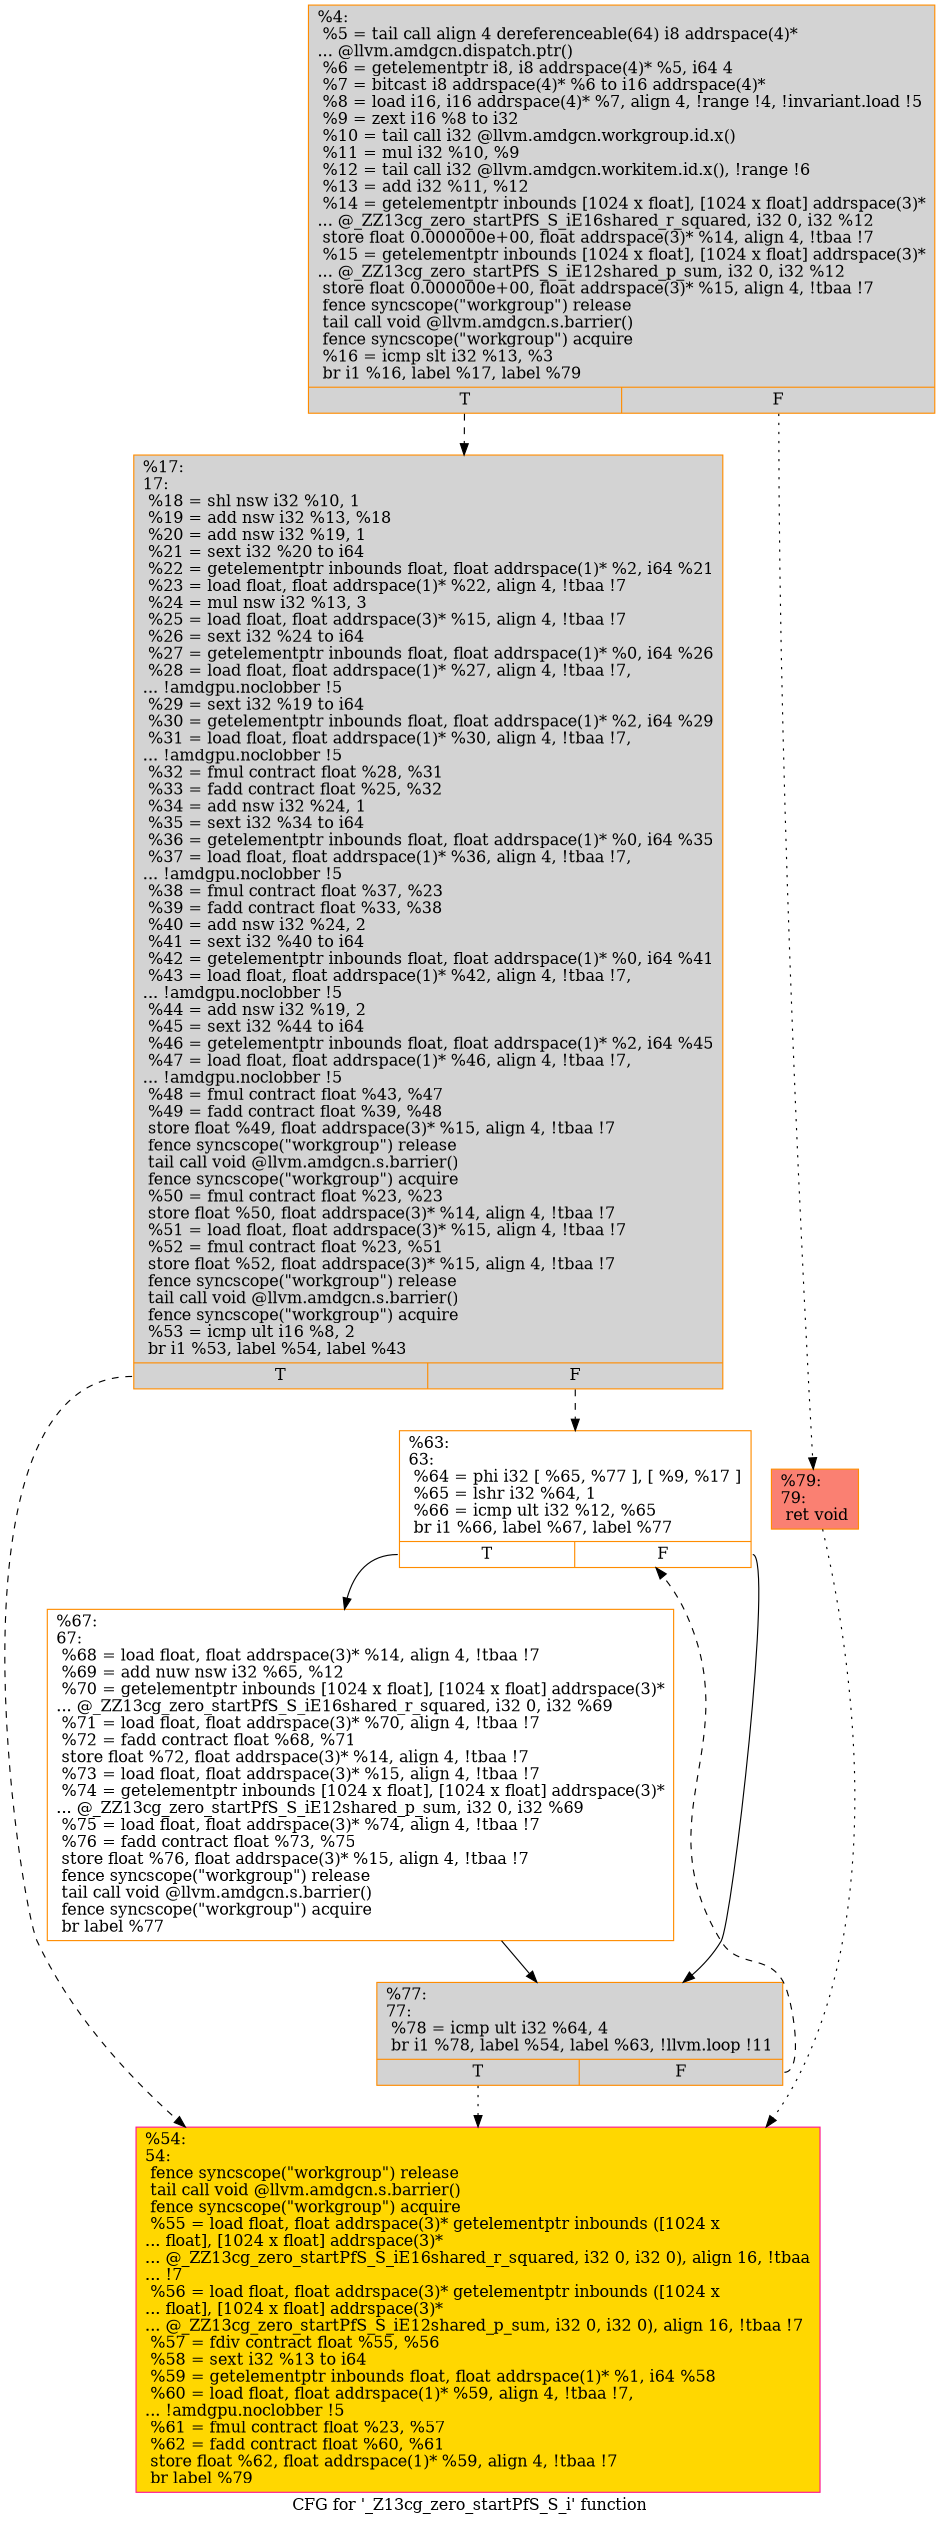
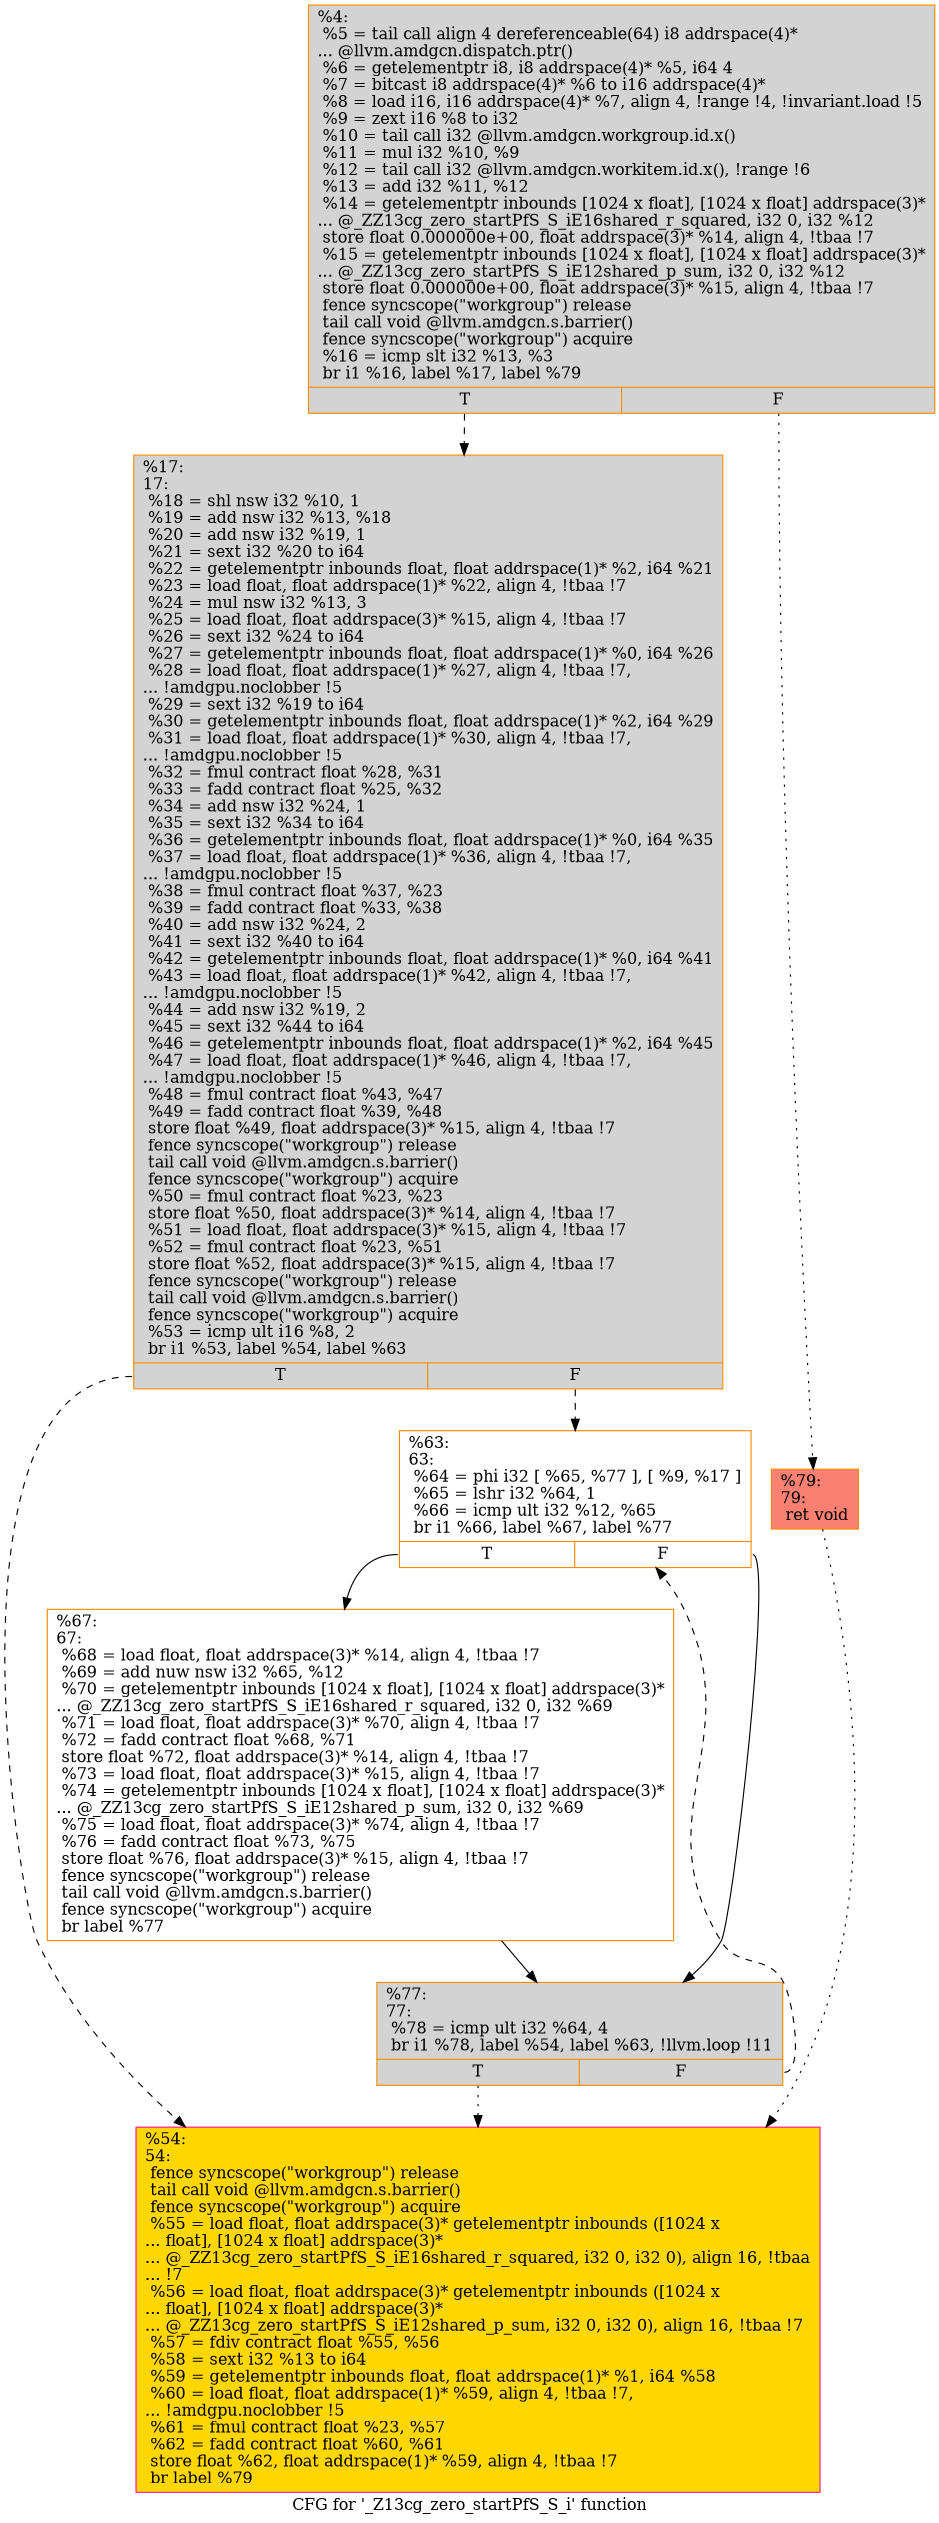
node "%17:": text "br i1 %53, label %54, label %43" -> "br i1 %53, label %54, label %63"
